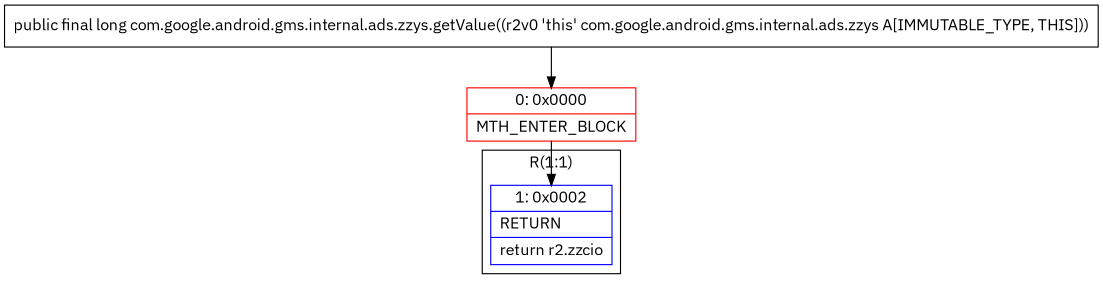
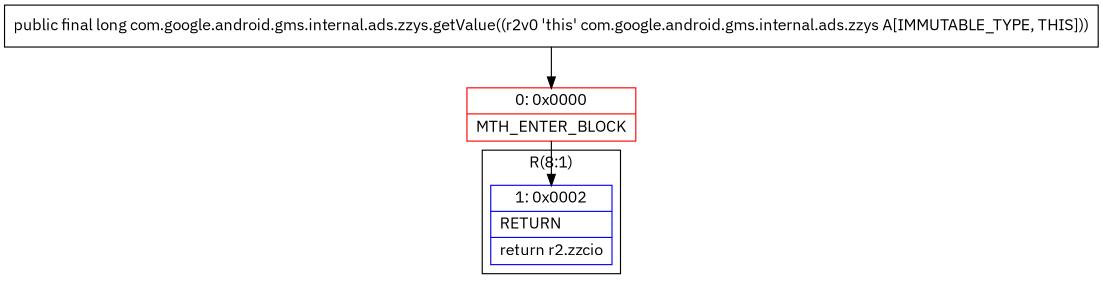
cluster "R(1:1)": label "R(1:1)" -> "R(8:1)"
